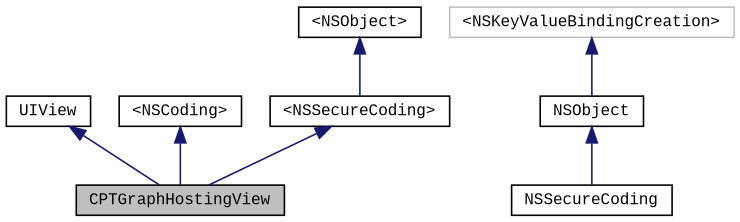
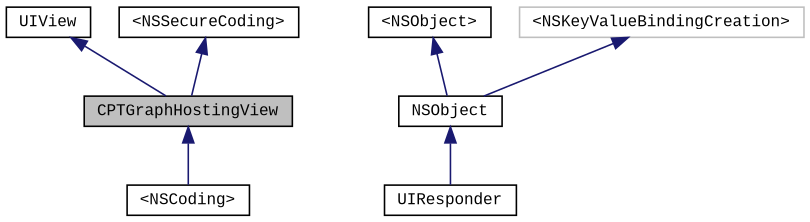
edge "<NSSecureCoding>" -> "<NSObject>": now "NSObject" -> "<NSObject>"
edge "CPTGraphHostingView" -> "<NSCoding>": reversed
node "NSSecureCoding": label "NSSecureCoding" -> "UIResponder"
